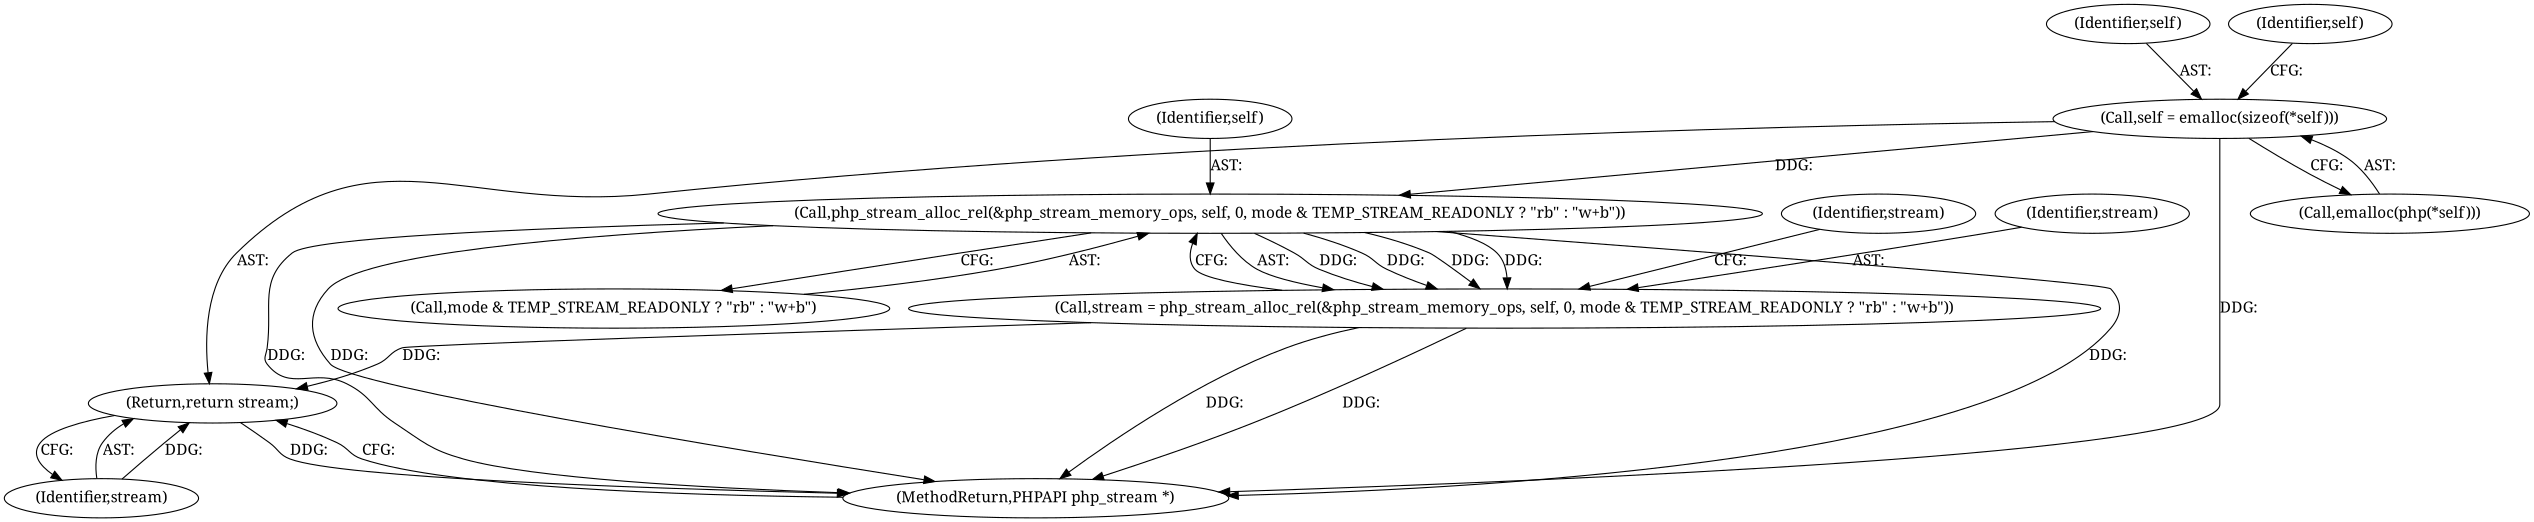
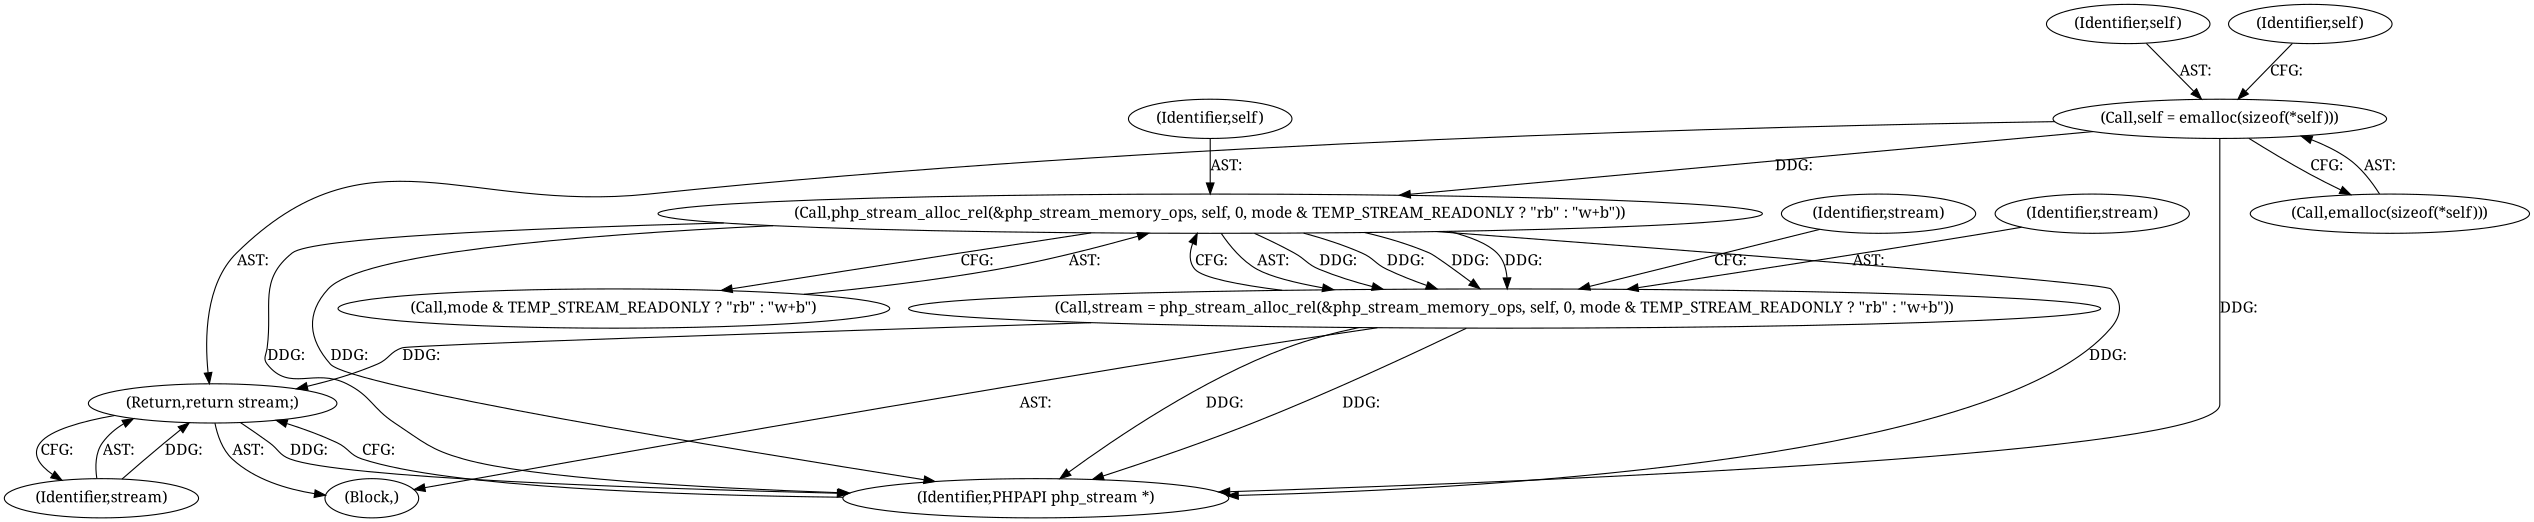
node "(Call,emalloc(php(*self)))": label "(Call,emalloc(php(*self)))" -> "(Call,emalloc(sizeof(*self)))"
node "(Block,)": added
node "(MethodReturn,PHPAPI php_stream *)": label "(MethodReturn,PHPAPI php_stream *)" -> "(Identifier,PHPAPI php_stream *)"
